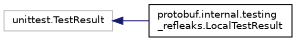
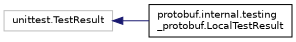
node "protobuf.internal.testing _refleaks.LocalTestResult": label "protobuf.internal.testing _refleaks.LocalTestResult" -> "protobuf.internal.testing _protobuf.LocalTestResult"
